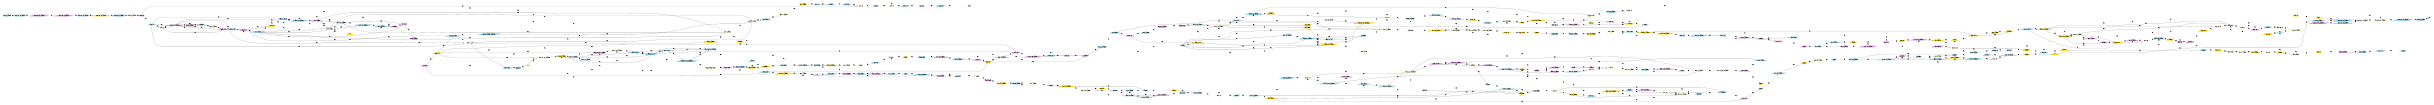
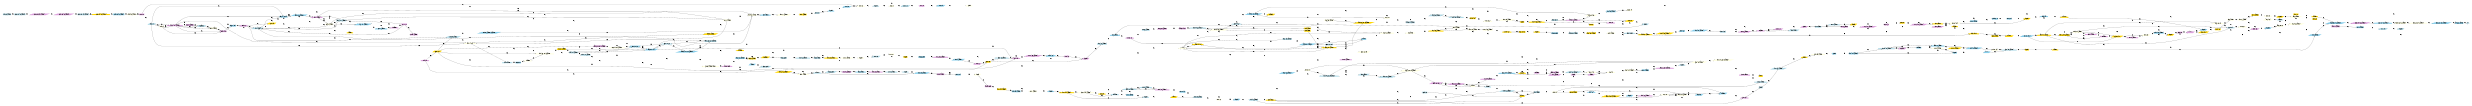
edge "ldp x29 , x30 , [ sp , # address ]" -> "ldp x24 , x23 , [ sp , # address ]": now "ldp x29 , x30 , [ sp , # address ]" -> "ldp x20 , x19 , [ sp , # address ]"
node "ldr x0 , [ x28 ]": fillcolor skyblue -> lightyellow
node "ldr x8 , [ x22 ]": fillcolor gold -> lightyellow
